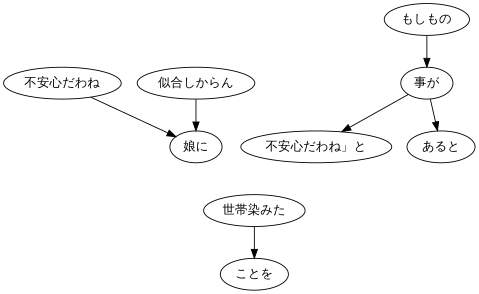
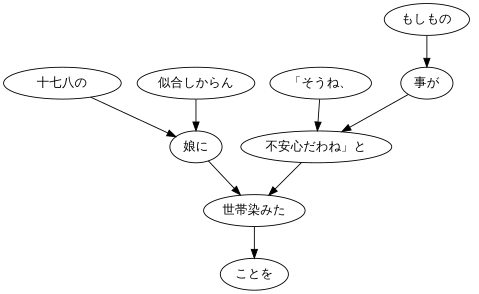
node "不安心だわね": label "不安心だわね" -> "十七八の"
node "「そうね、": added
node "あると": removed
edge "娘に" -> "世帯染みた": added
edge "不安心だわね」と" -> "世帯染みた": added
